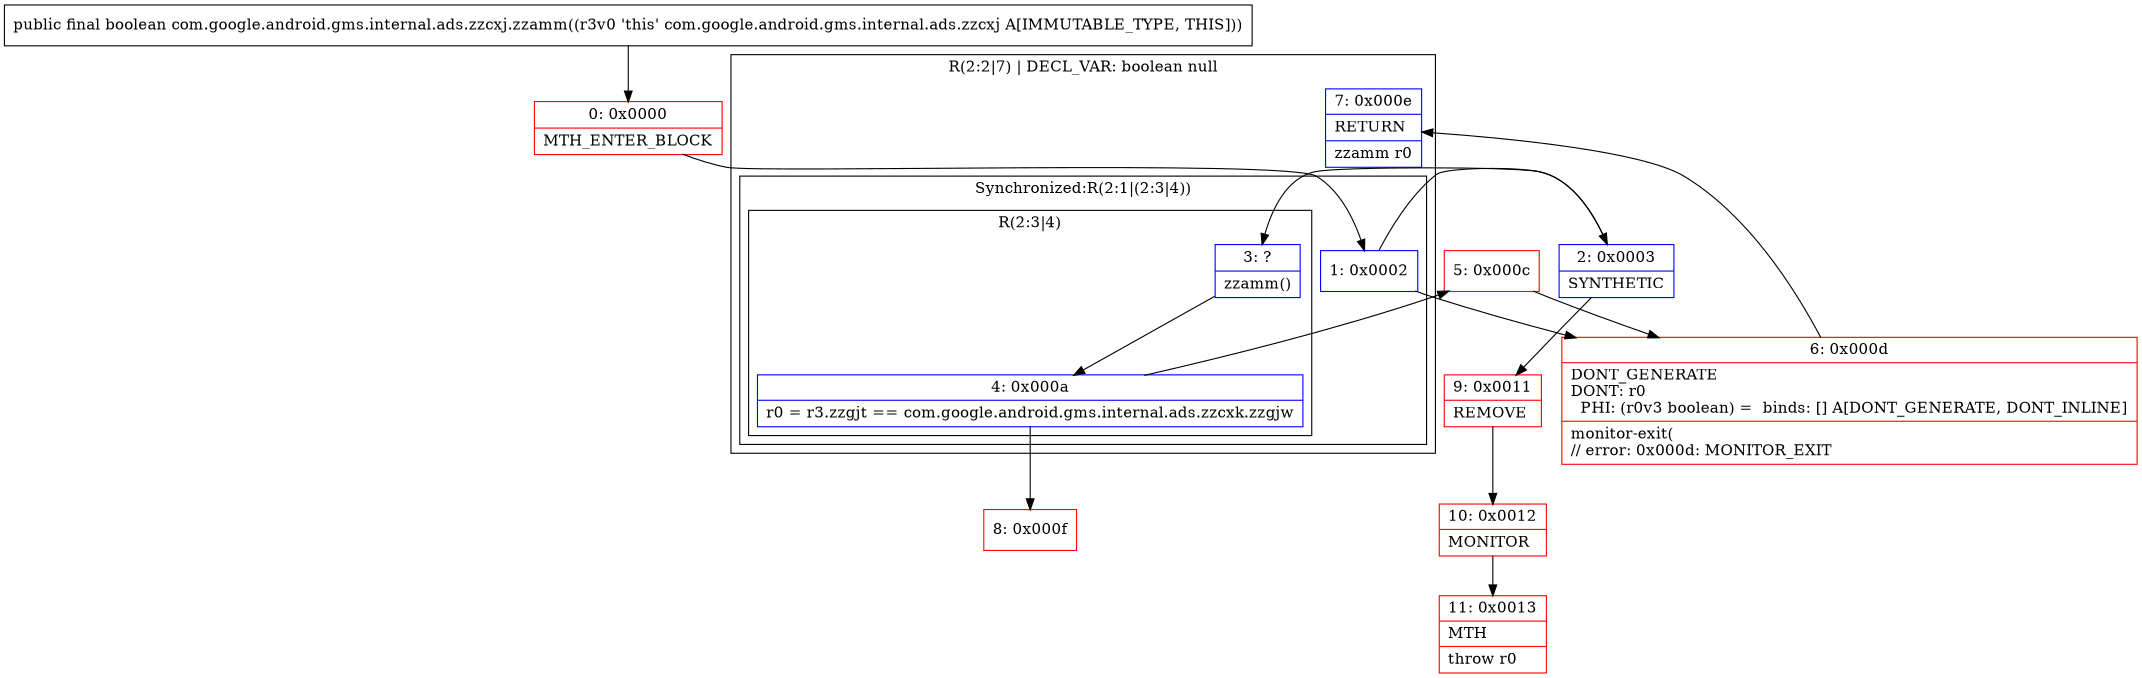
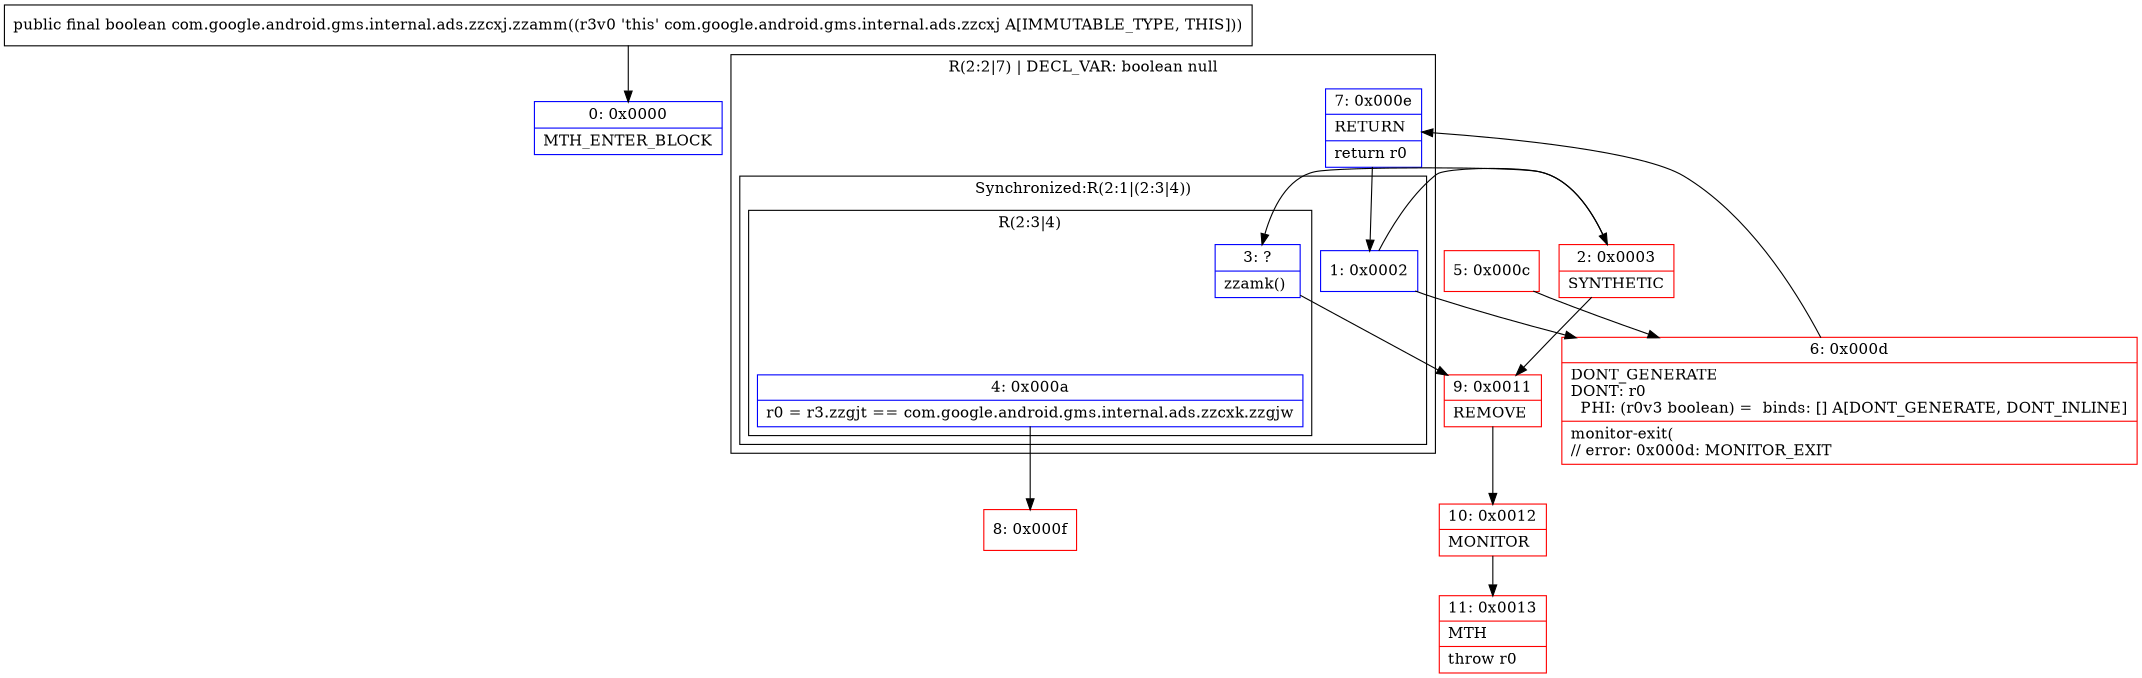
node "0: 0x0000": color red -> blue
node "7: 0x000e": text "zzamm r0" -> "return r0"
edge "0: 0x0000" -> "1: 0x0002": now "7: 0x000e" -> "1: 0x0002"
node "2: 0x0003": color blue -> red
node "3: ?": text "zzamm()" -> "zzamk()"
edge "3: ?" -> "4: 0x000a": now "3: ?" -> "9: 0x0011"
edge "4: 0x000a" -> "5: 0x000c": removed
